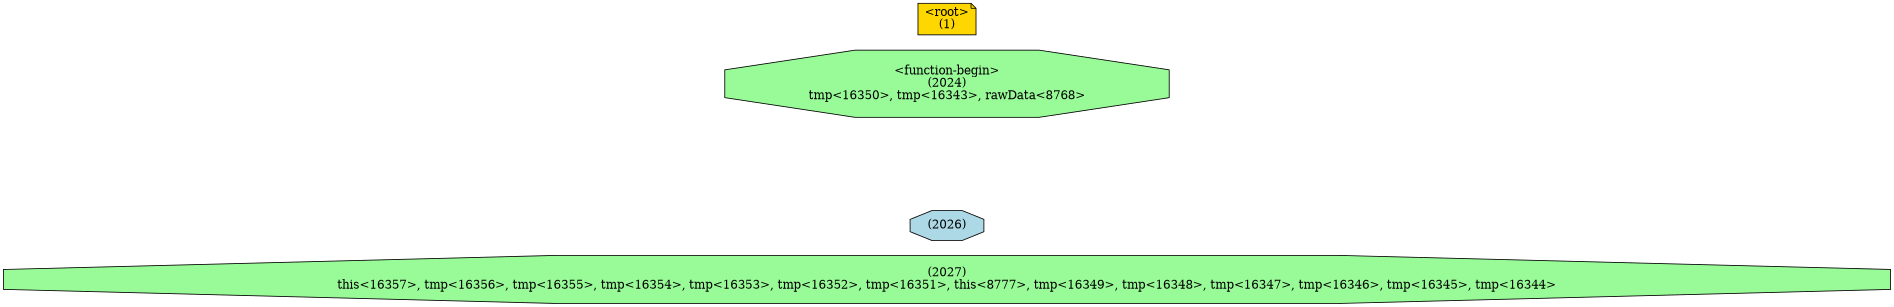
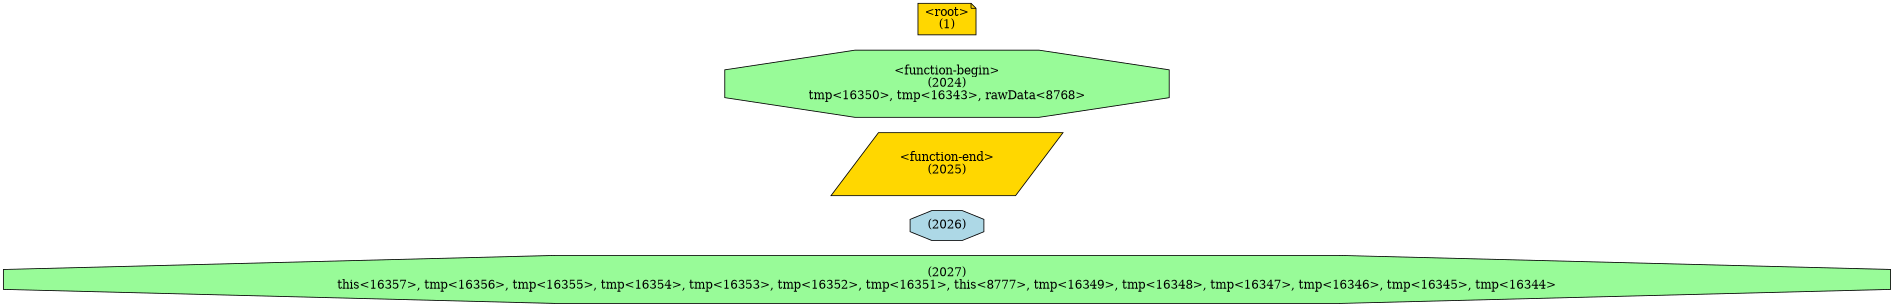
node "<function-end> (2025)": added
